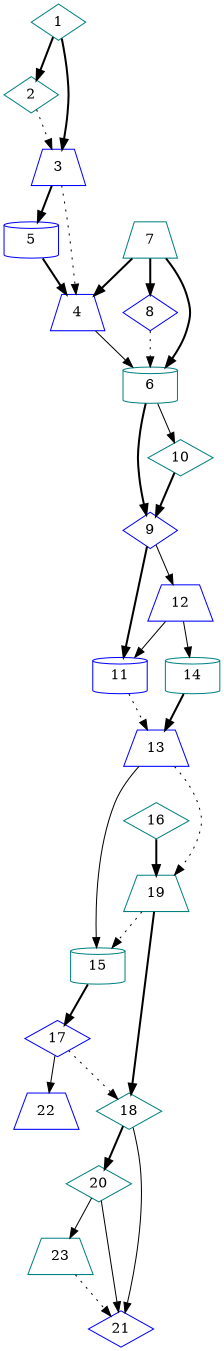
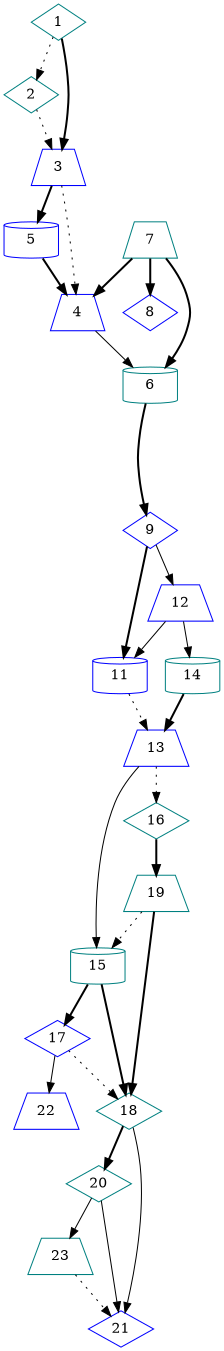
edge "1" -> "2": style bold -> dotted
edge "8" -> "6": removed
node "10": removed
edge "13" -> "19": now "13" -> "16"
edge "15" -> "18": added
